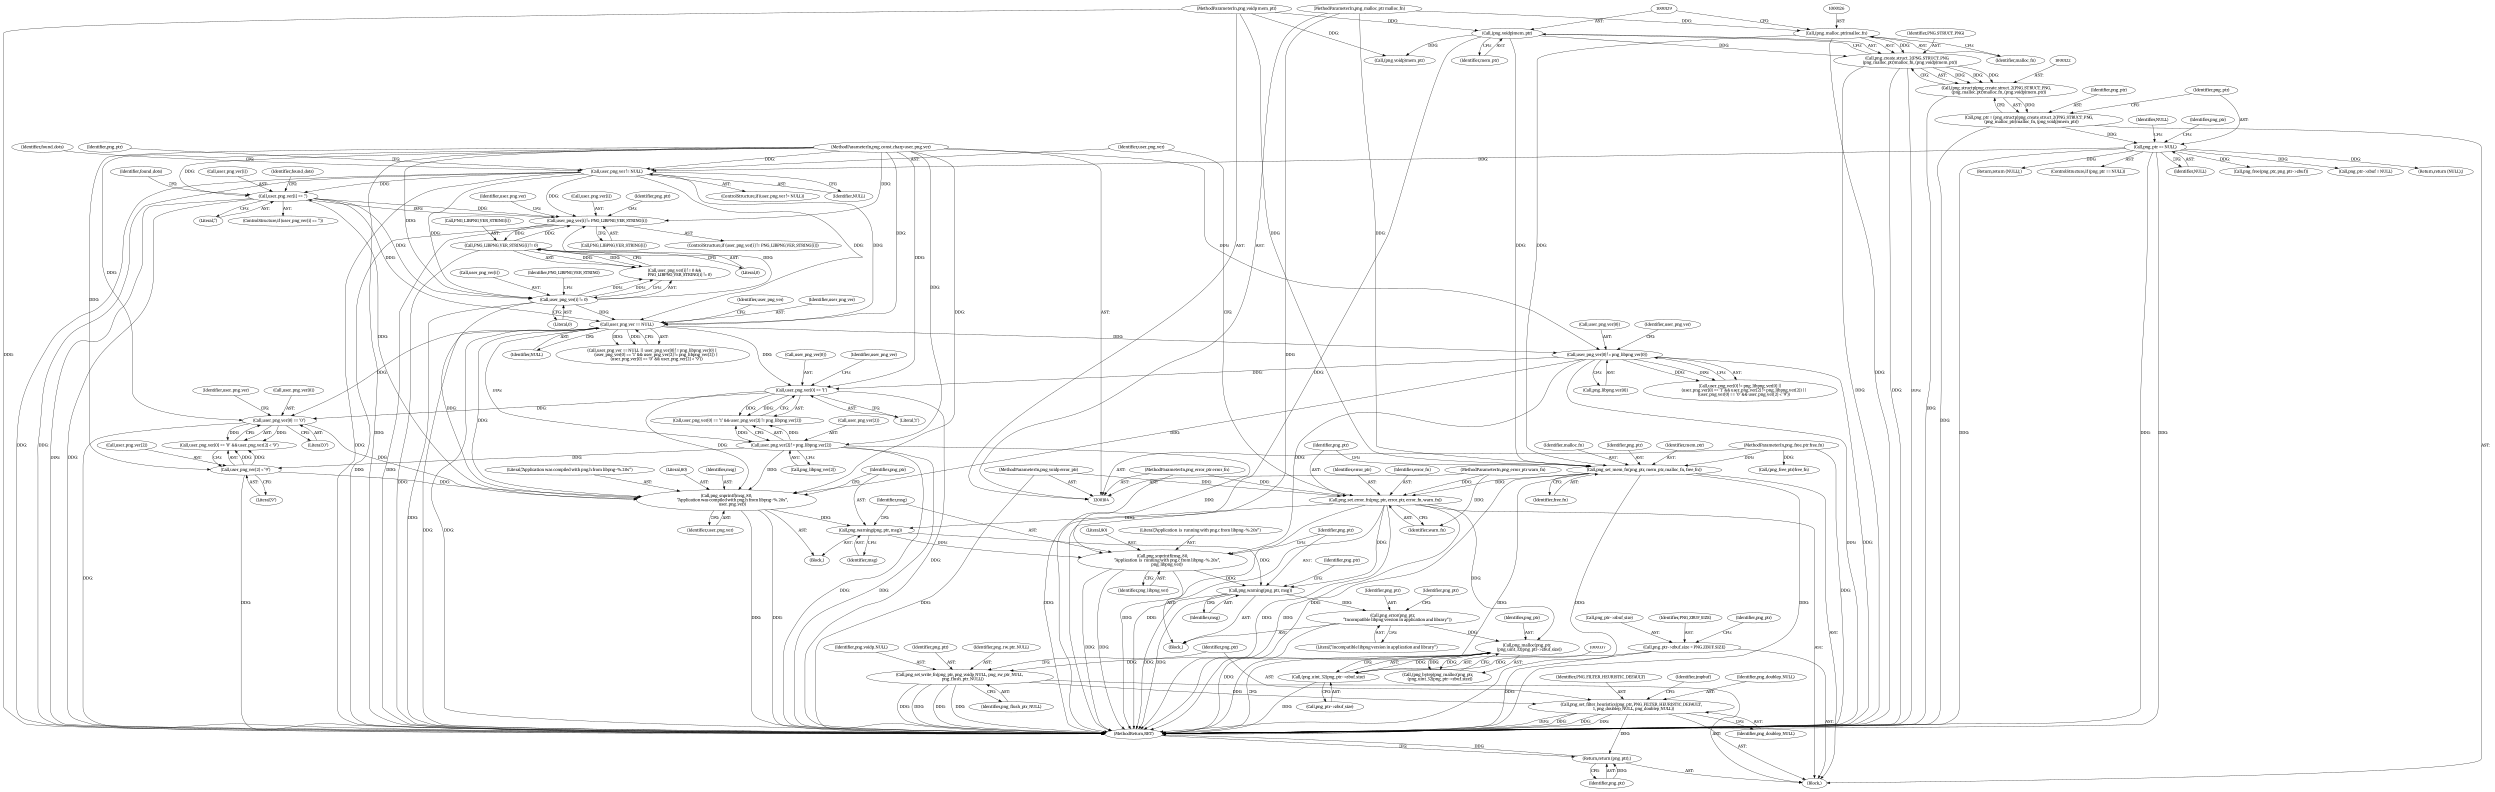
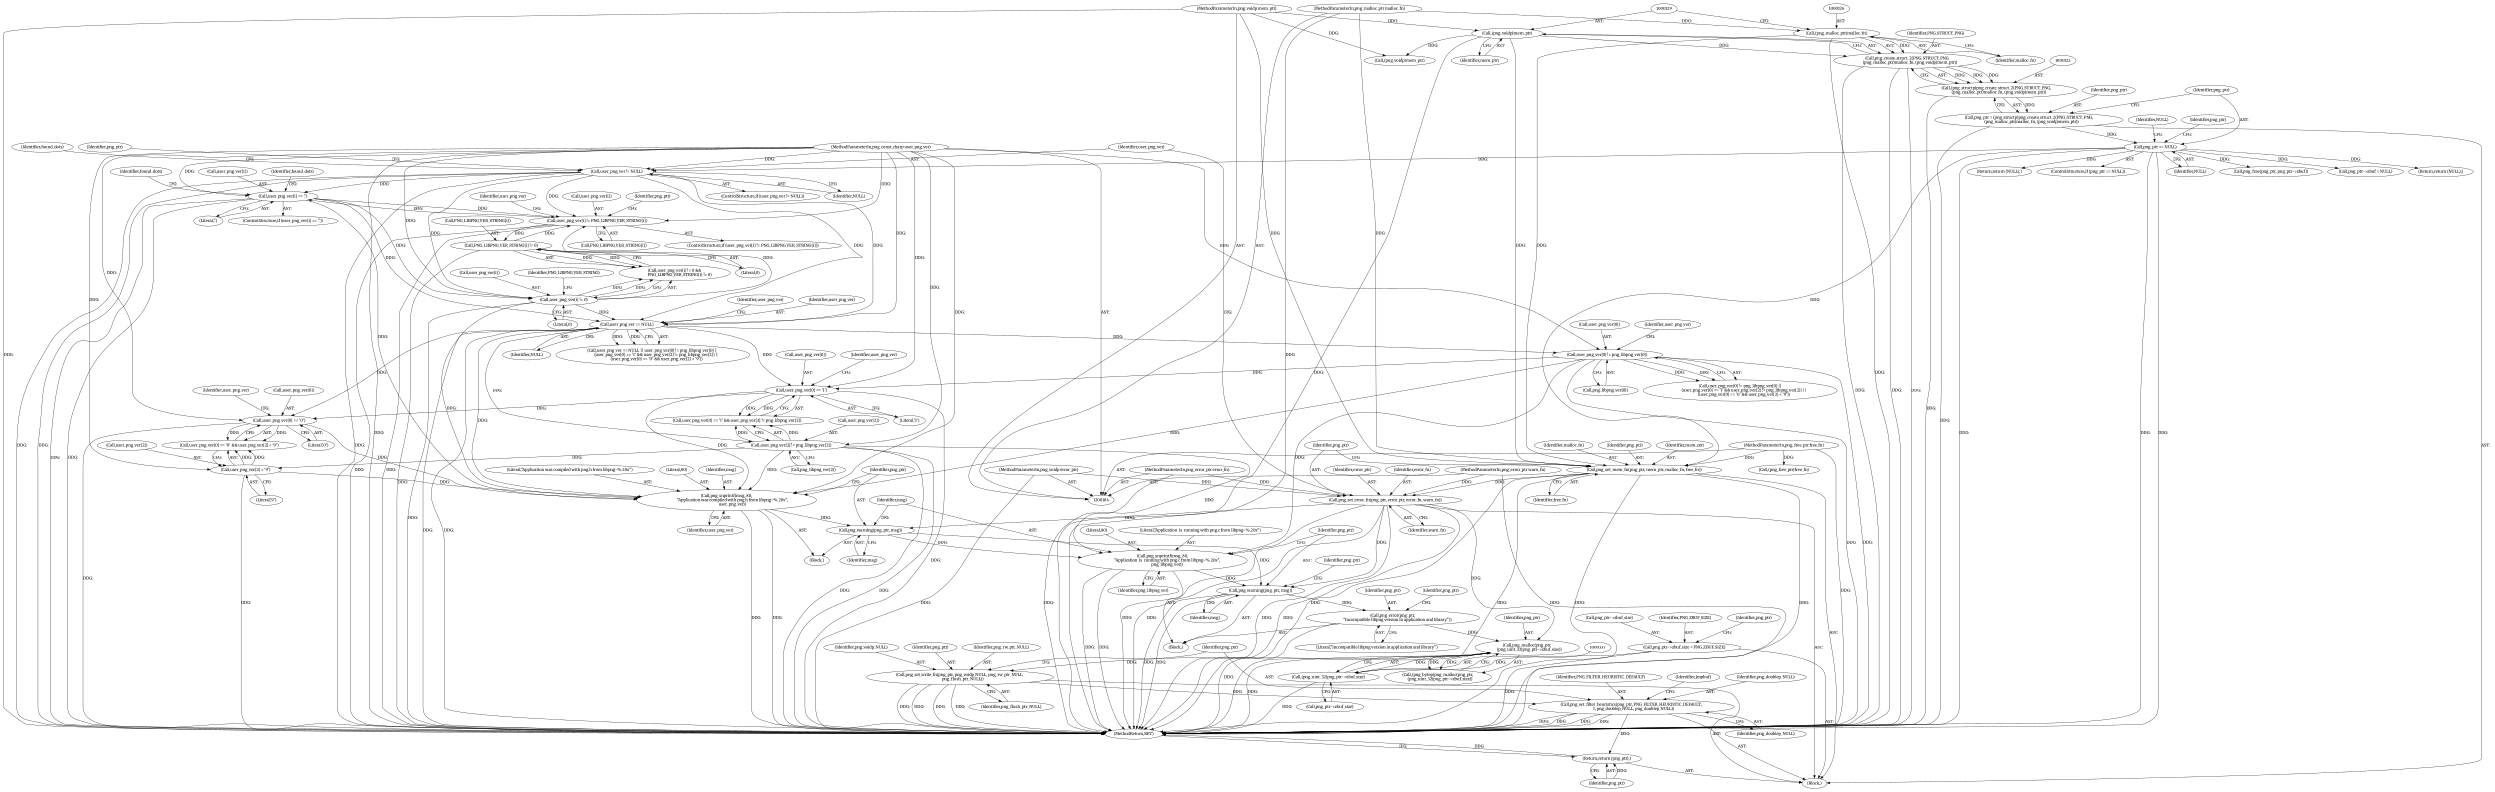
edge "(Call,png_ptr == NULL)" -> "(Call,png_set_mem_fn(png_ptr, mem_ptr, malloc_fn, free_fn))": added, label "DDG:"
edge "(MethodParameterIn,png_error_ptr warn_fn)" -> "(Identifier,warn_fn)": now "(MethodParameterIn,png_error_ptr warn_fn)" -> "(MethodReturn,RET)"
edge "(Call,png_malloc(png_ptr, (png_uint_32)png_ptr->zbuf_size))" -> "(MethodReturn,RET)": label "CFG: " -> "DDG: "
